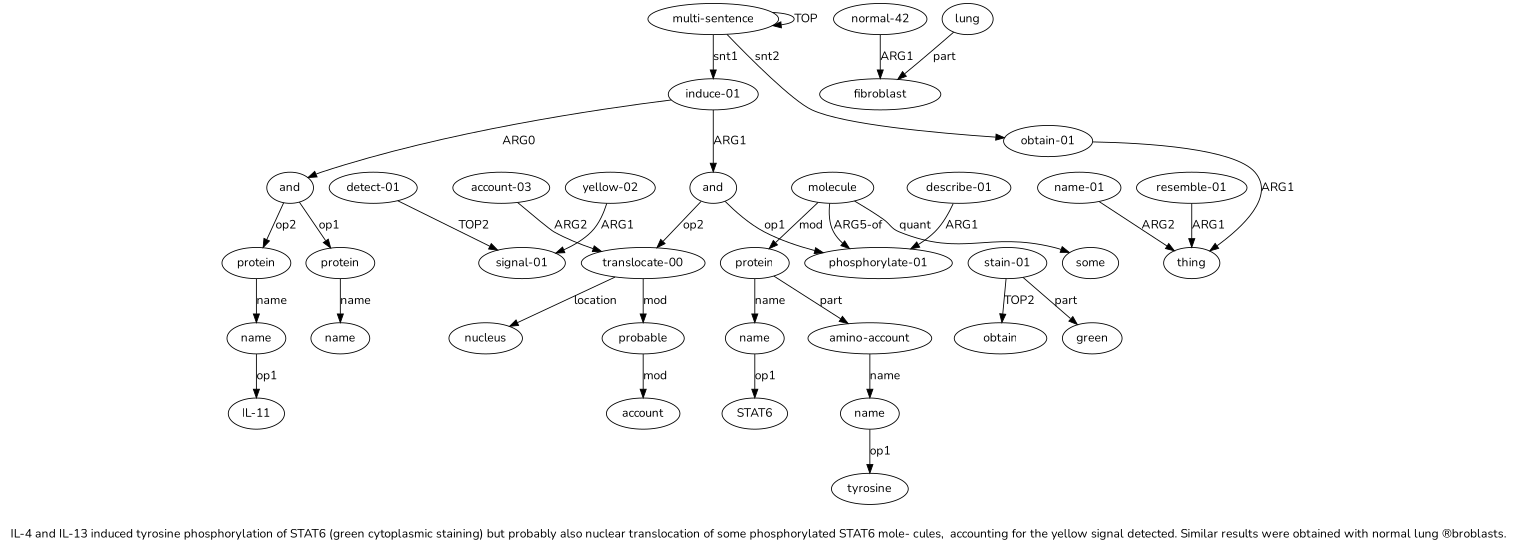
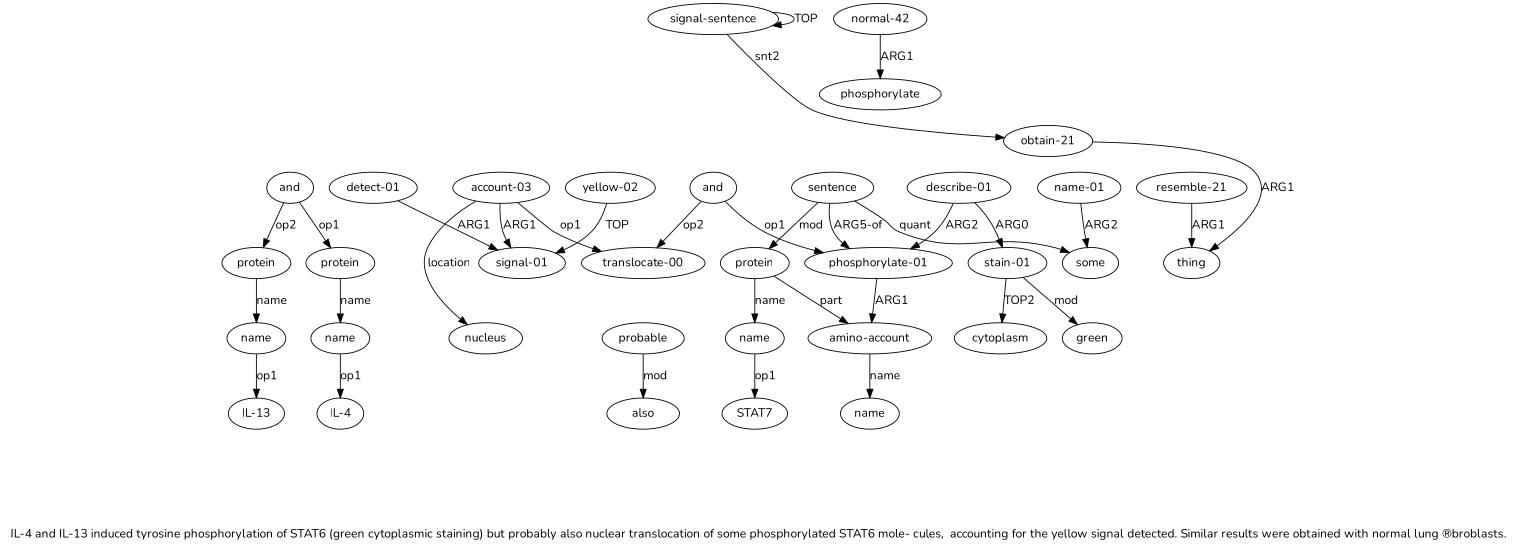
node "multi-sentence": label "multi-sentence" -> "signal-sentence"
node "lung": removed
node "induce-01": removed
node "fibroblast": label "fibroblast" -> "phosphorylate"
node "obtain-01": label "obtain-01" -> "obtain-21"
node "molecule": label "molecule" -> "sentence"
node "resemble-01": label "resemble-01" -> "resemble-21"
edge "describe-01" -> "stain-01": added, label "ARG0"
edge "account-03" -> "signal-01": added, label "ARG1"
edge "name-01" -> "thing": now "name-01" -> "some"
edge "detect-01" -> "signal-01": label "TOP2" -> "ARG1"
edge "account-03" -> "translocate-00": label "ARG2" -> "op1"
edge "yellow-02" -> "signal-01": label "ARG1" -> "TOP"
edge "describe-01" -> "phosphorylate-01": label "ARG1" -> "ARG2"
edge "translocate-00" -> "probable": removed, label "mod"
edge "phosphorylate-01" -> "amino-account": added, label "ARG1"
edge "translocate-00" -> "nucleus": now "account-03" -> "nucleus"
edge "stain-01" -> "green": label "part" -> "mod"
node "obtain": label "obtain" -> "cytoplasm"
node "IL-11": label "IL-11" -> "IL-13"
node "IL-4": added
node "account": label "account" -> "also"
node "STAT6": label "STAT6" -> "STAT7"
node "tyrosine": removed
